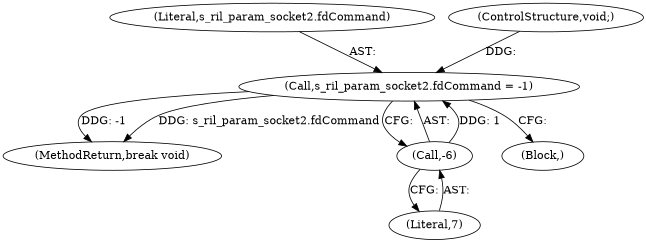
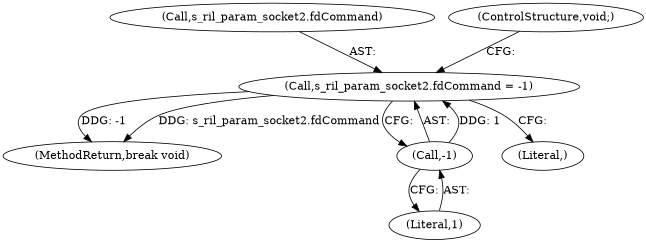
node "(Literal,s_ril_param_socket2.fdCommand)": label "(Literal,s_ril_param_socket2.fdCommand)" -> "(Call,s_ril_param_socket2.fdCommand)"
edge "(ControlStructure,void;)" -> "(Call,s_ril_param_socket2.fdCommand = -1)": label "DDG: " -> "CFG: "
node "(Call,-6)": label "(Call,-6)" -> "(Call,-1)"
node "(Block,)": label "(Block,)" -> "(Literal,)"
node "(Literal,7)": label "(Literal,7)" -> "(Literal,1)"
